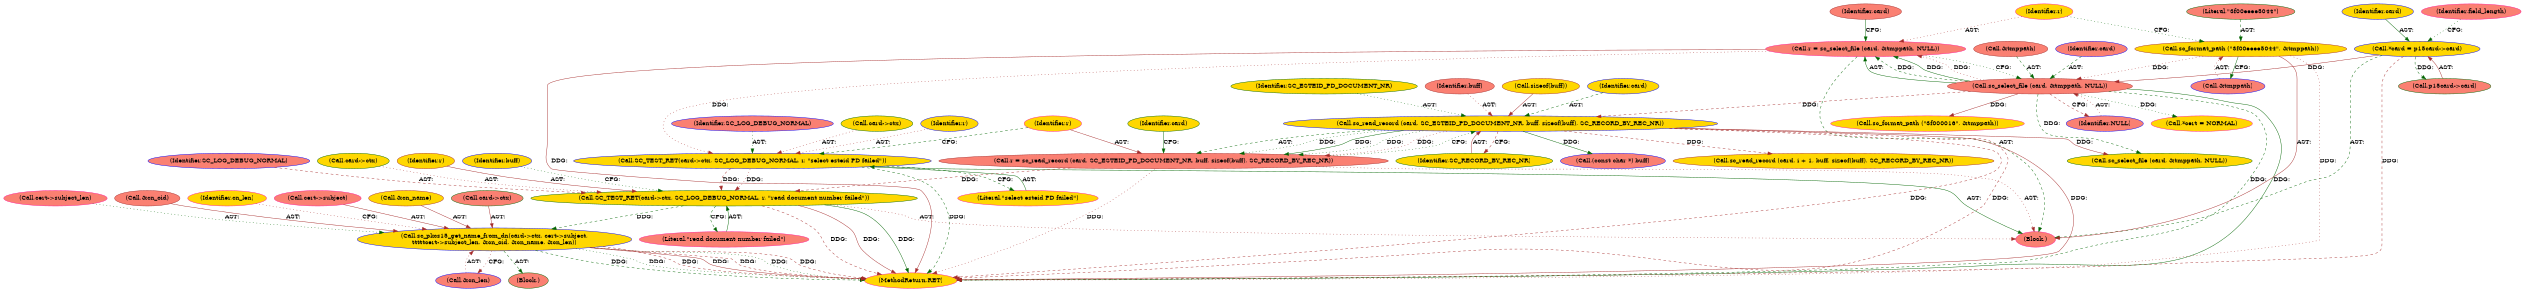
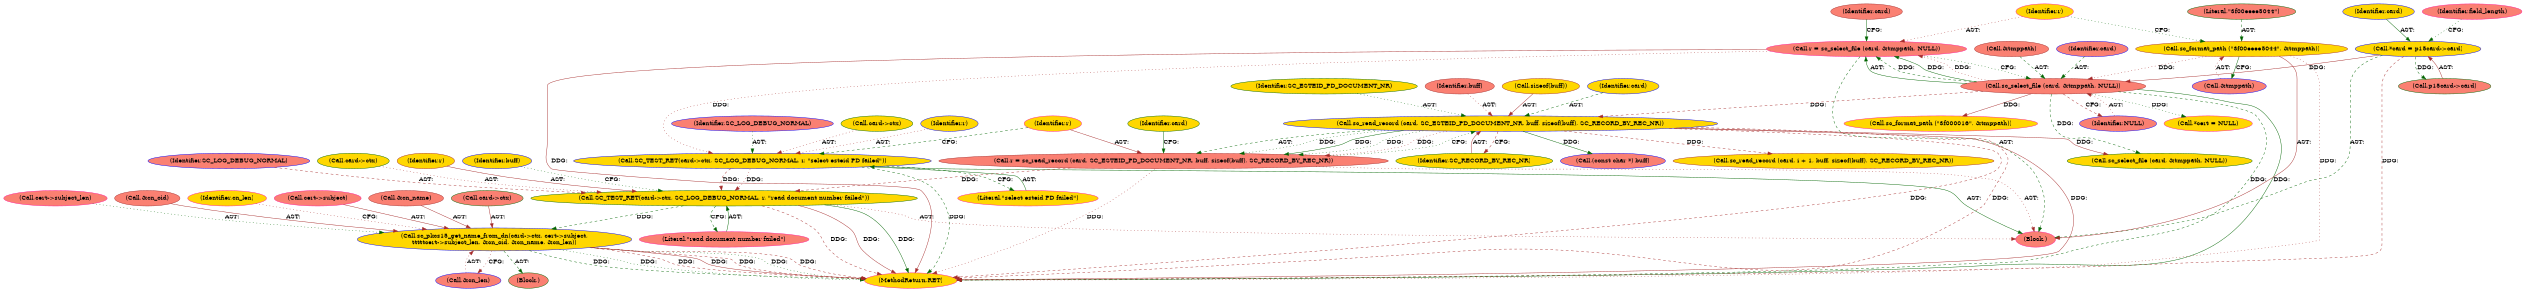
node "(Call,*cert = NORMAL)": label "(Call,*cert = NORMAL)" -> "(Call,*cert = NULL)"
node "(Call,&cn_name)": fillcolor gold -> salmon
